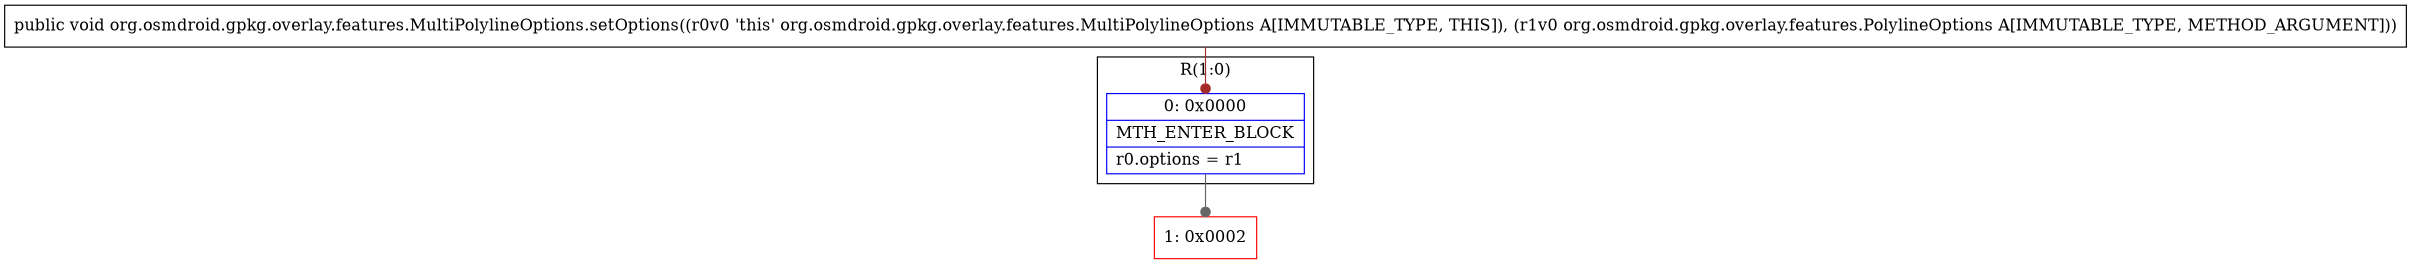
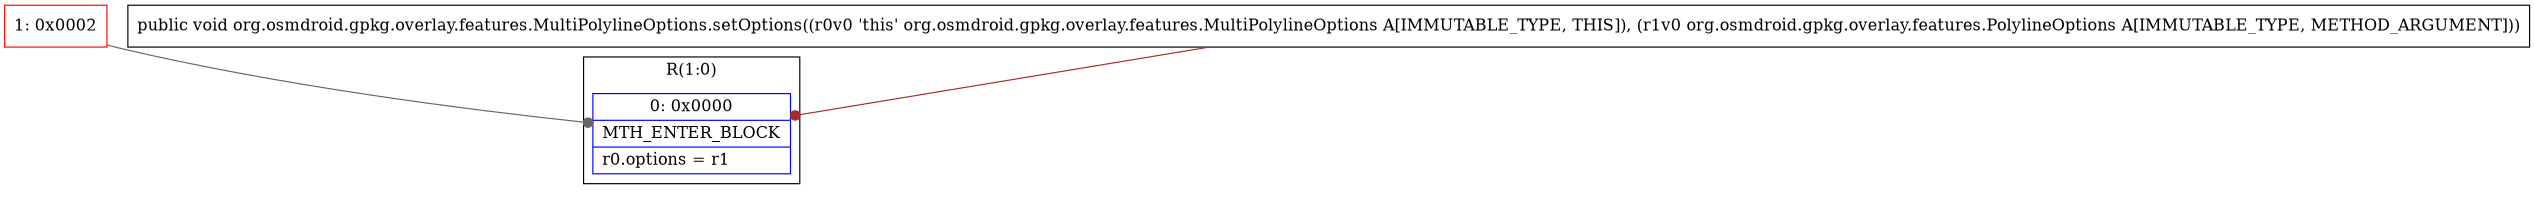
edge "0: 0x0000" -> "1: 0x0002": reversed
